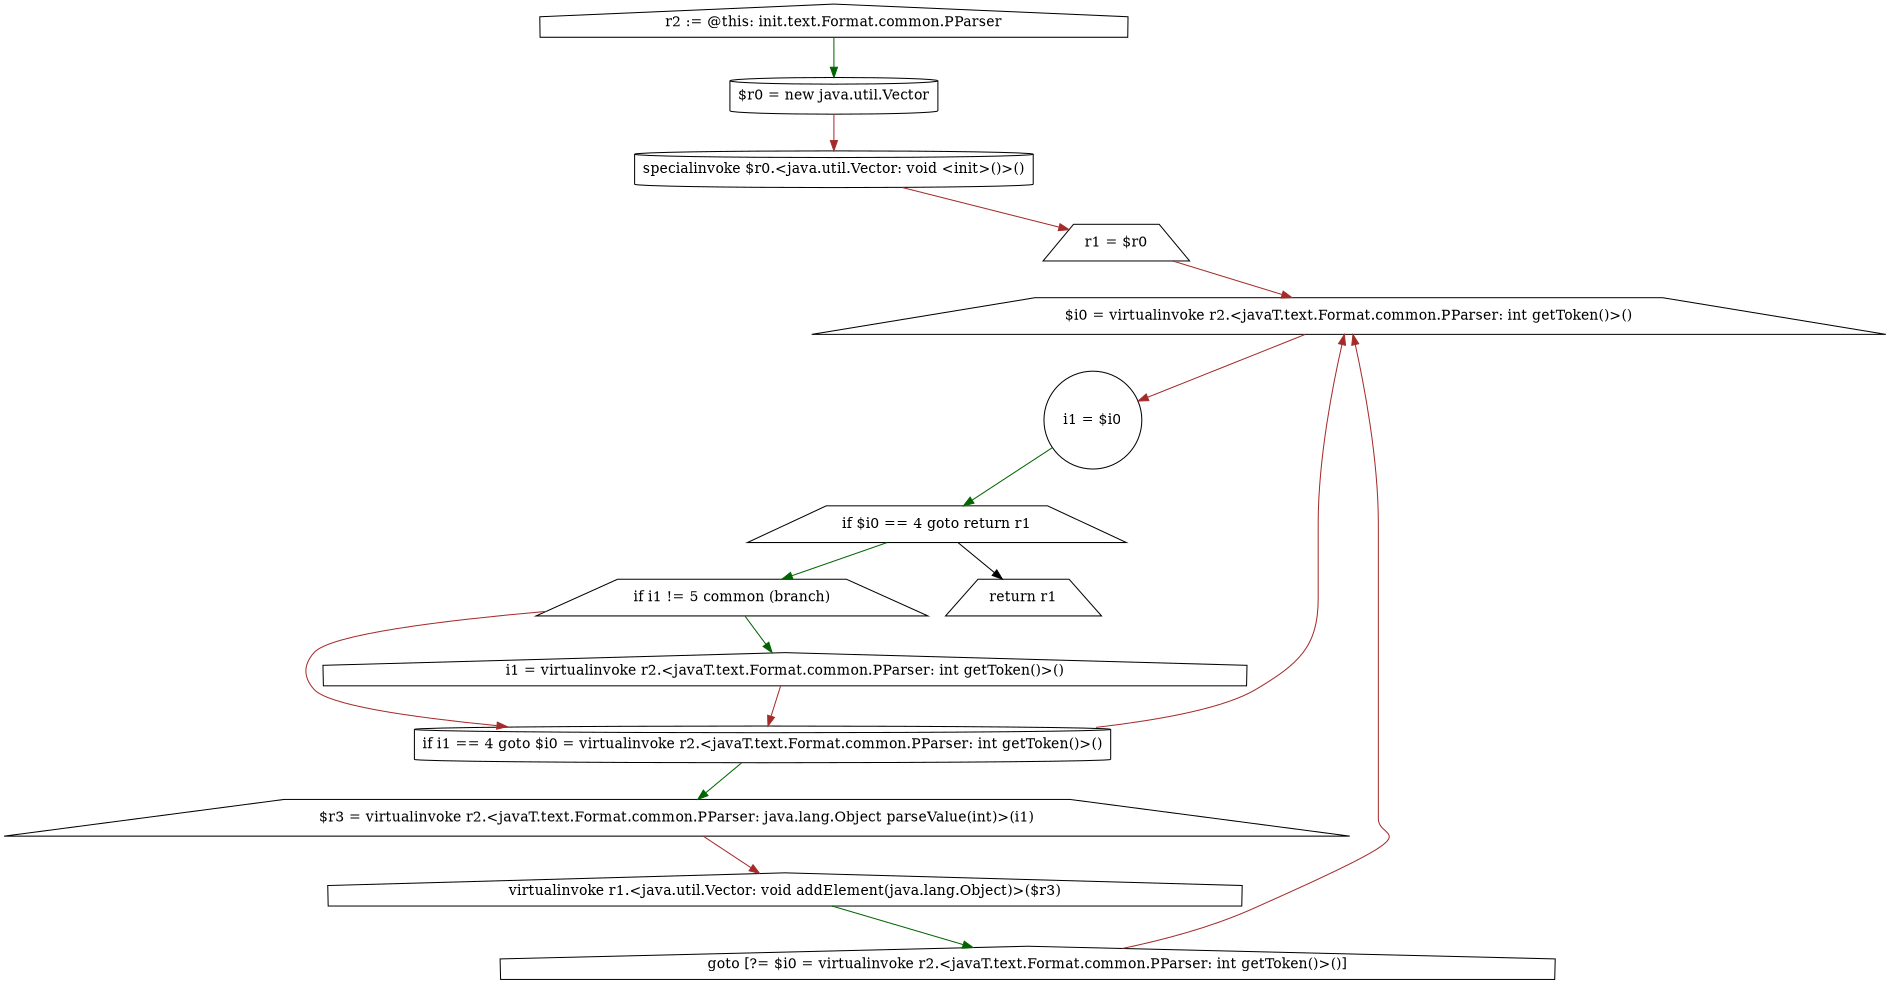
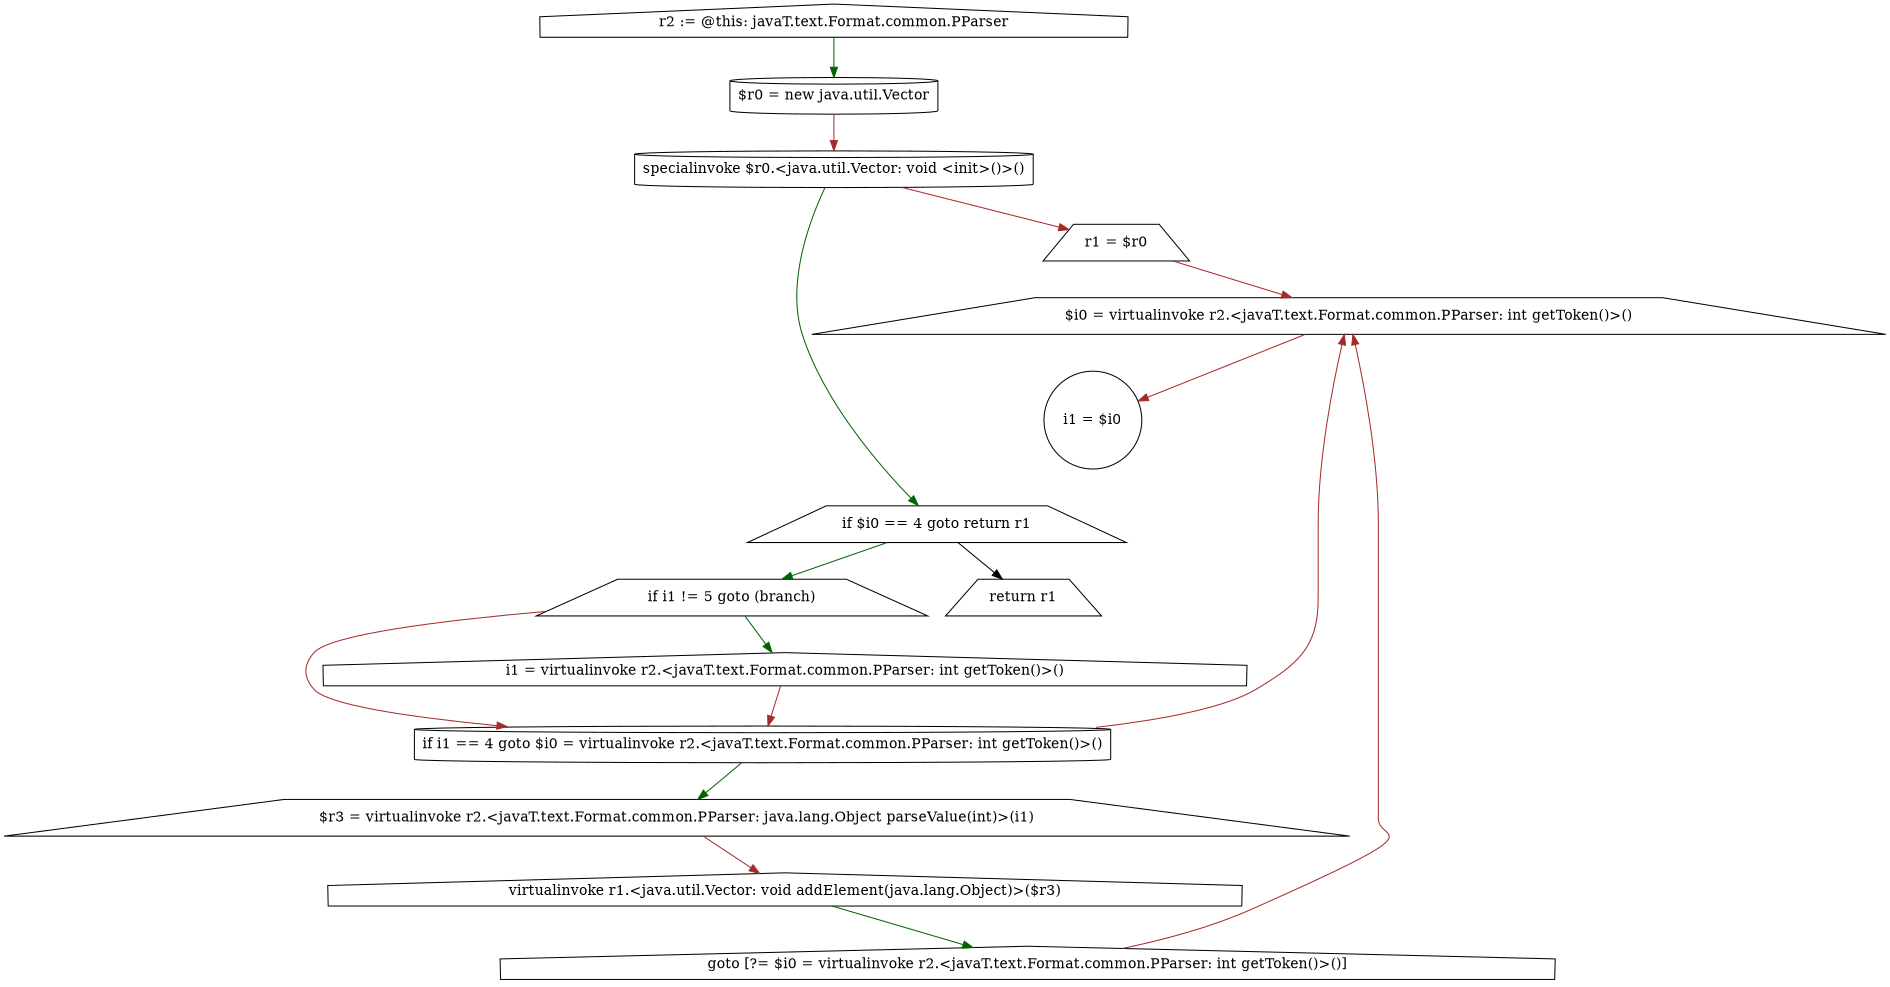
node "r2 := @this: init.text.Format.common.PParser": label "r2 := @this: init.text.Format.common.PParser" -> "r2 := @this: javaT.text.Format.common.PParser"
edge "i1 = $i0" -> "if $i0 == 4 goto return r1": now "specialinvoke $r0.<java.util.Vector: void <init>()>()" -> "if $i0 == 4 goto return r1"
node "if i1 != 5 common (branch)": label "if i1 != 5 common (branch)" -> "if i1 != 5 goto (branch)"
